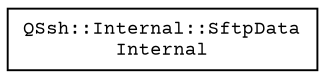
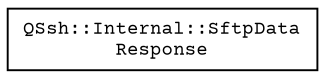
node "QSsh::Internal::SftpData Internal": label "QSsh::Internal::SftpData Internal" -> "QSsh::Internal::SftpData Response"
